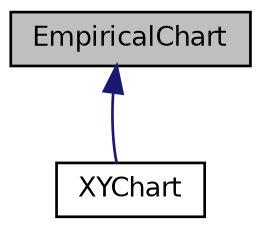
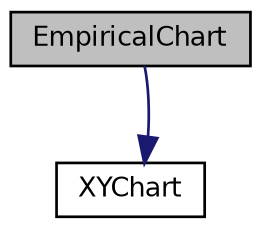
edge "XYChart" -> "EmpiricalChart": reversed
